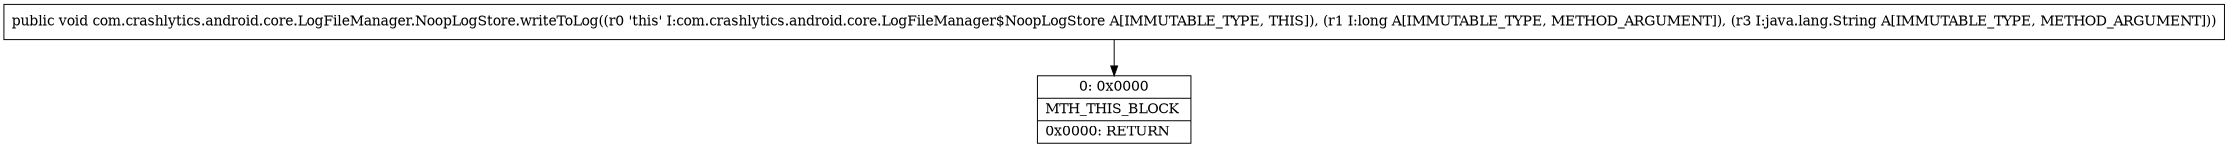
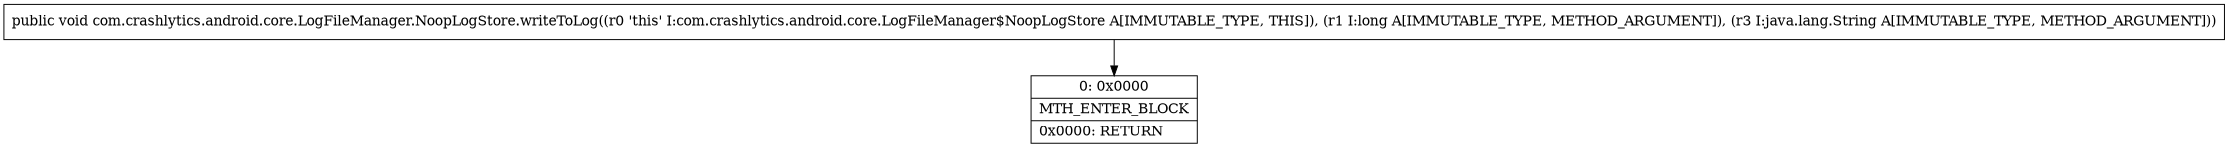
node "0: 0x0000": text "MTH_THIS_BLOCK" -> "MTH_ENTER_BLOCK"
